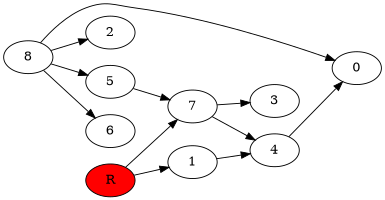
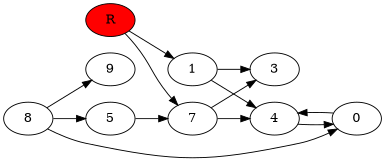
node "2": removed
edge "1" -> "3": added
edge "0" -> "4": added
node "6": label "6" -> "9"
